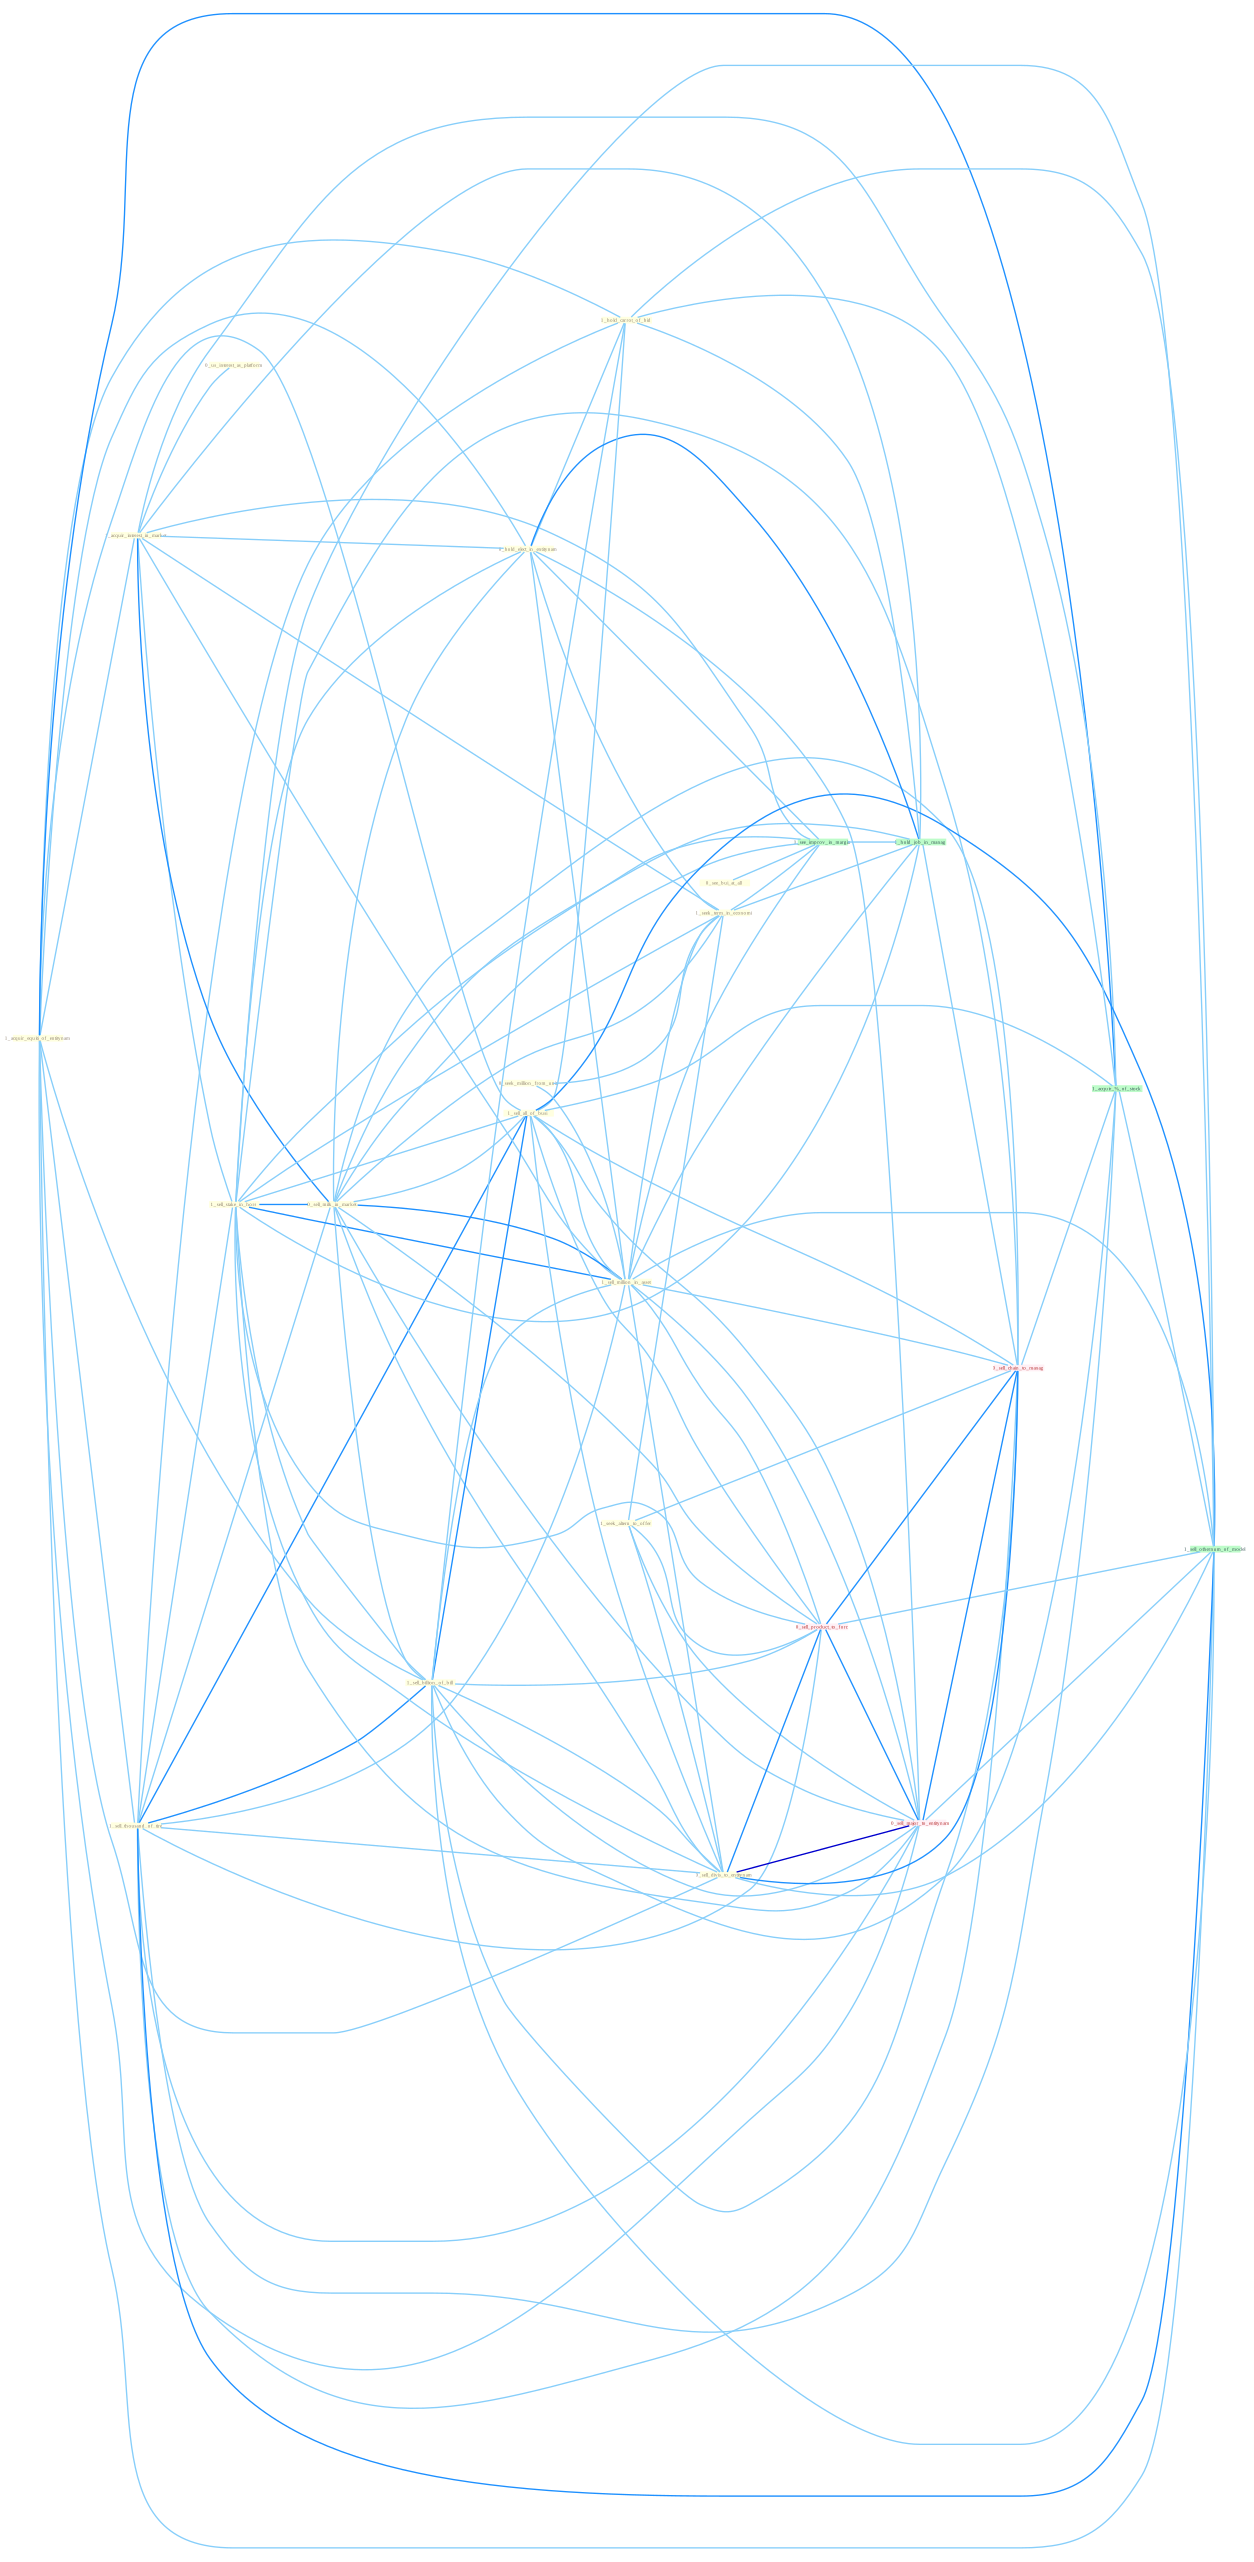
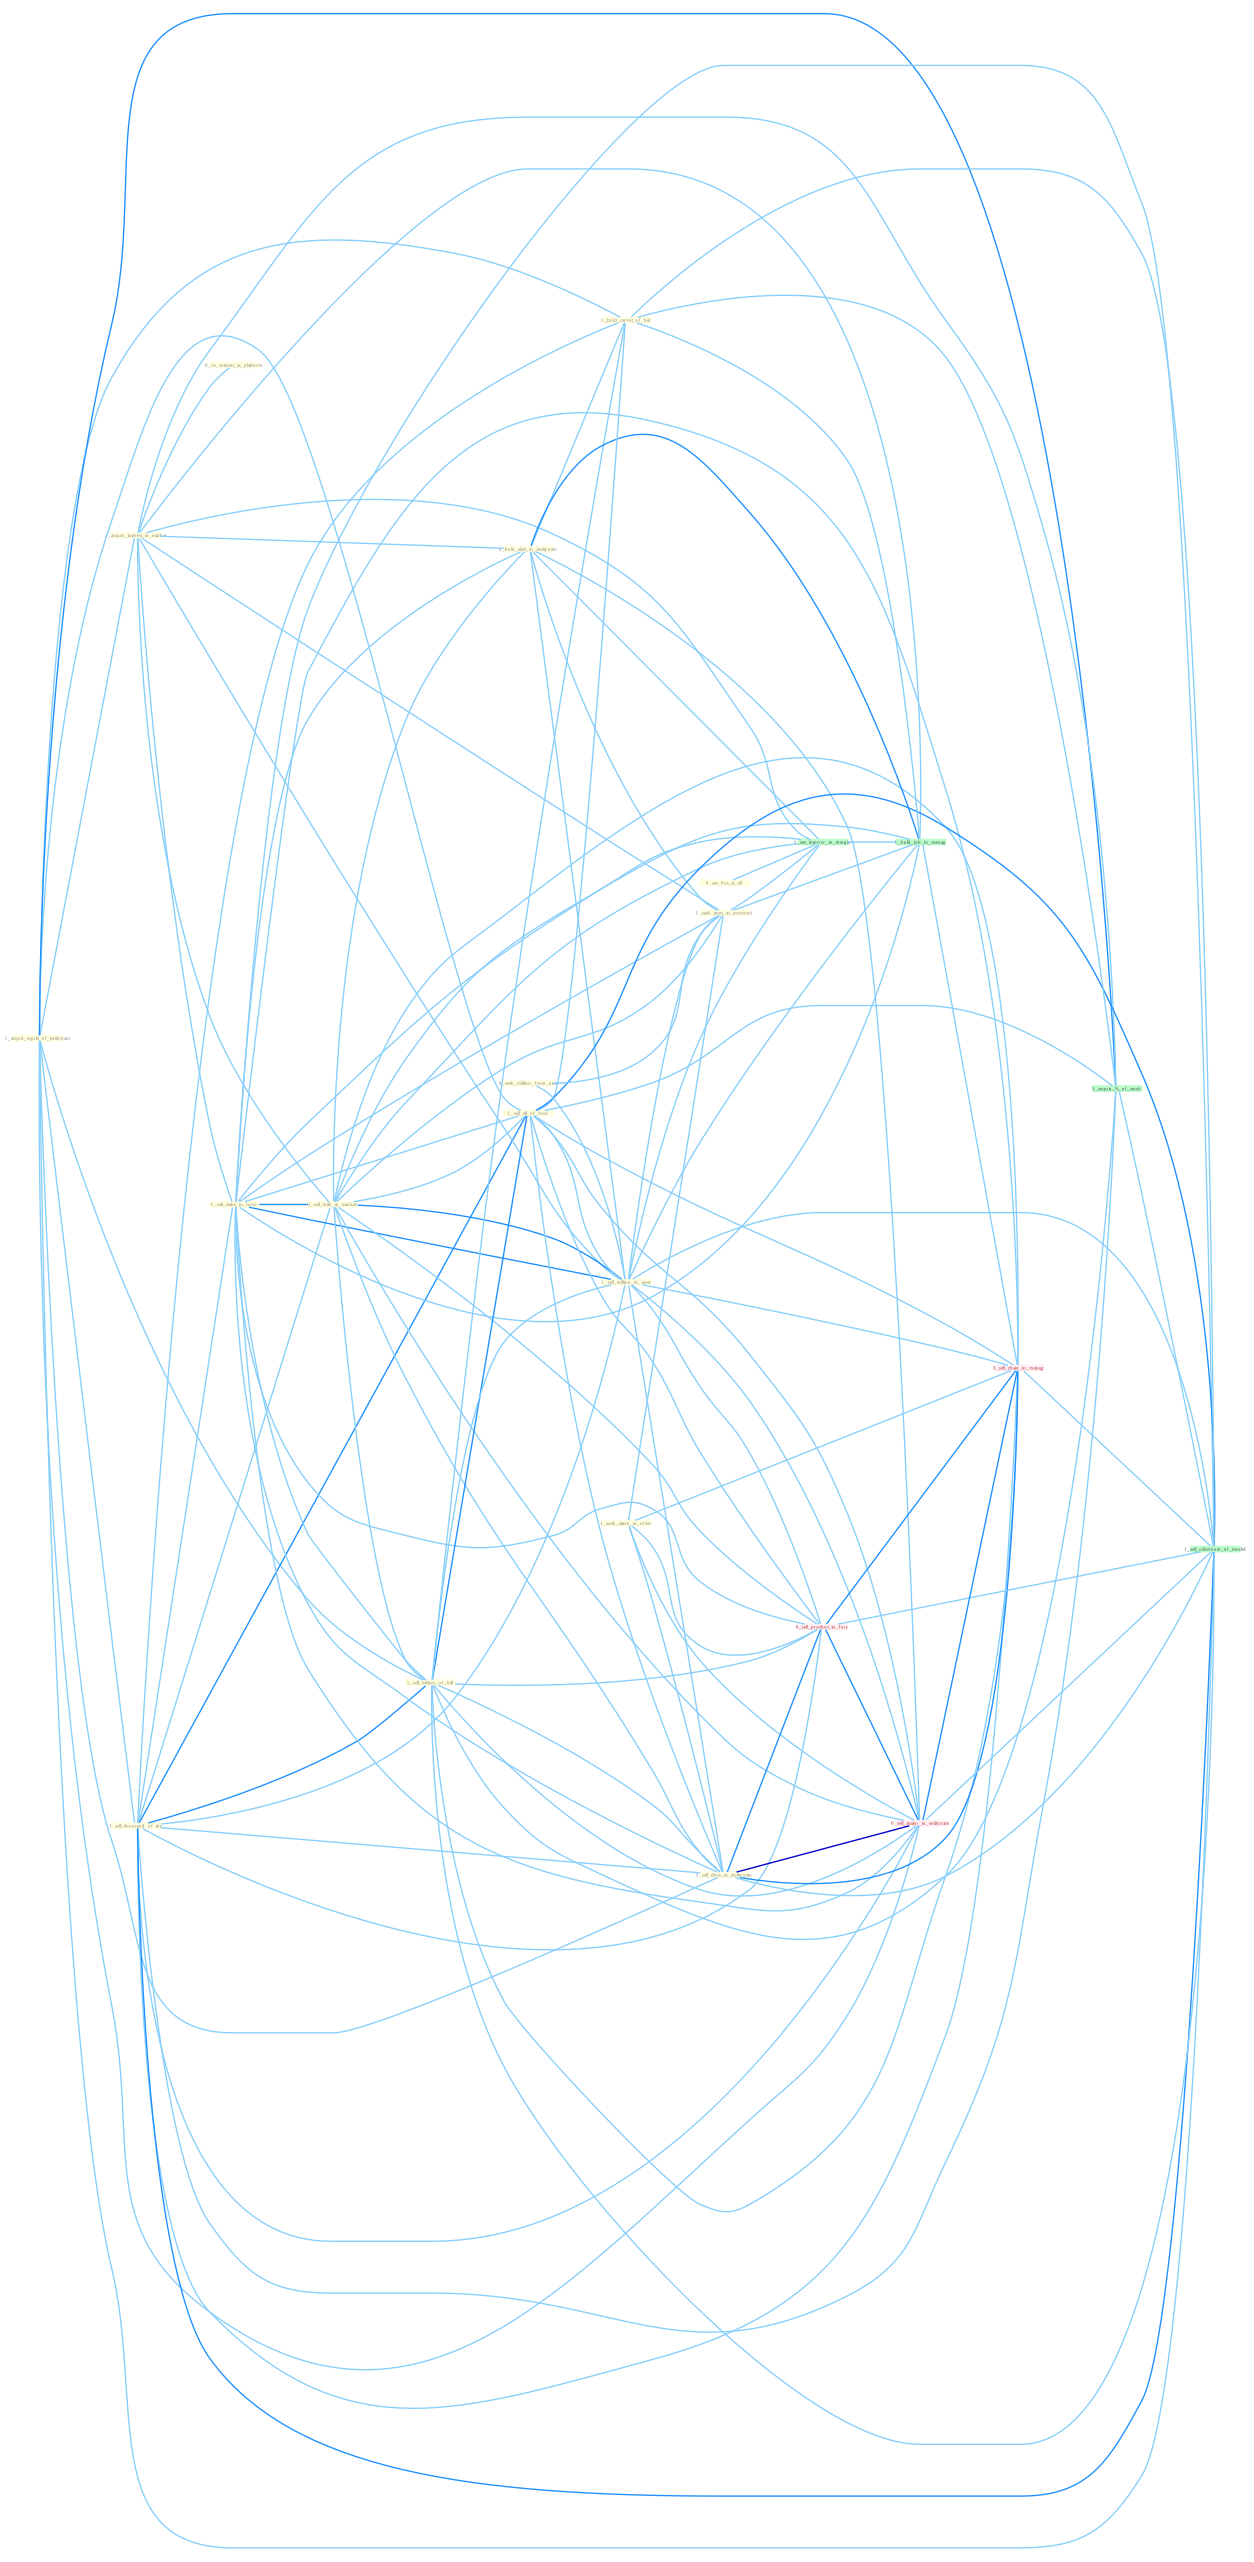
edge "0_hold_elect_in_entitynam" -- "1_acquir_equiti_of_entitynam": removed
edge "1_acquir_interest_in_market" -- "0_sell_milk_in_market": color #1e90ff -> #87cefa
edge "1_acquir_%_of_stock" -- "0_sell_chain_to_manag": now "1_sell_othernum_of_model" -- "0_sell_chain_to_manag"
